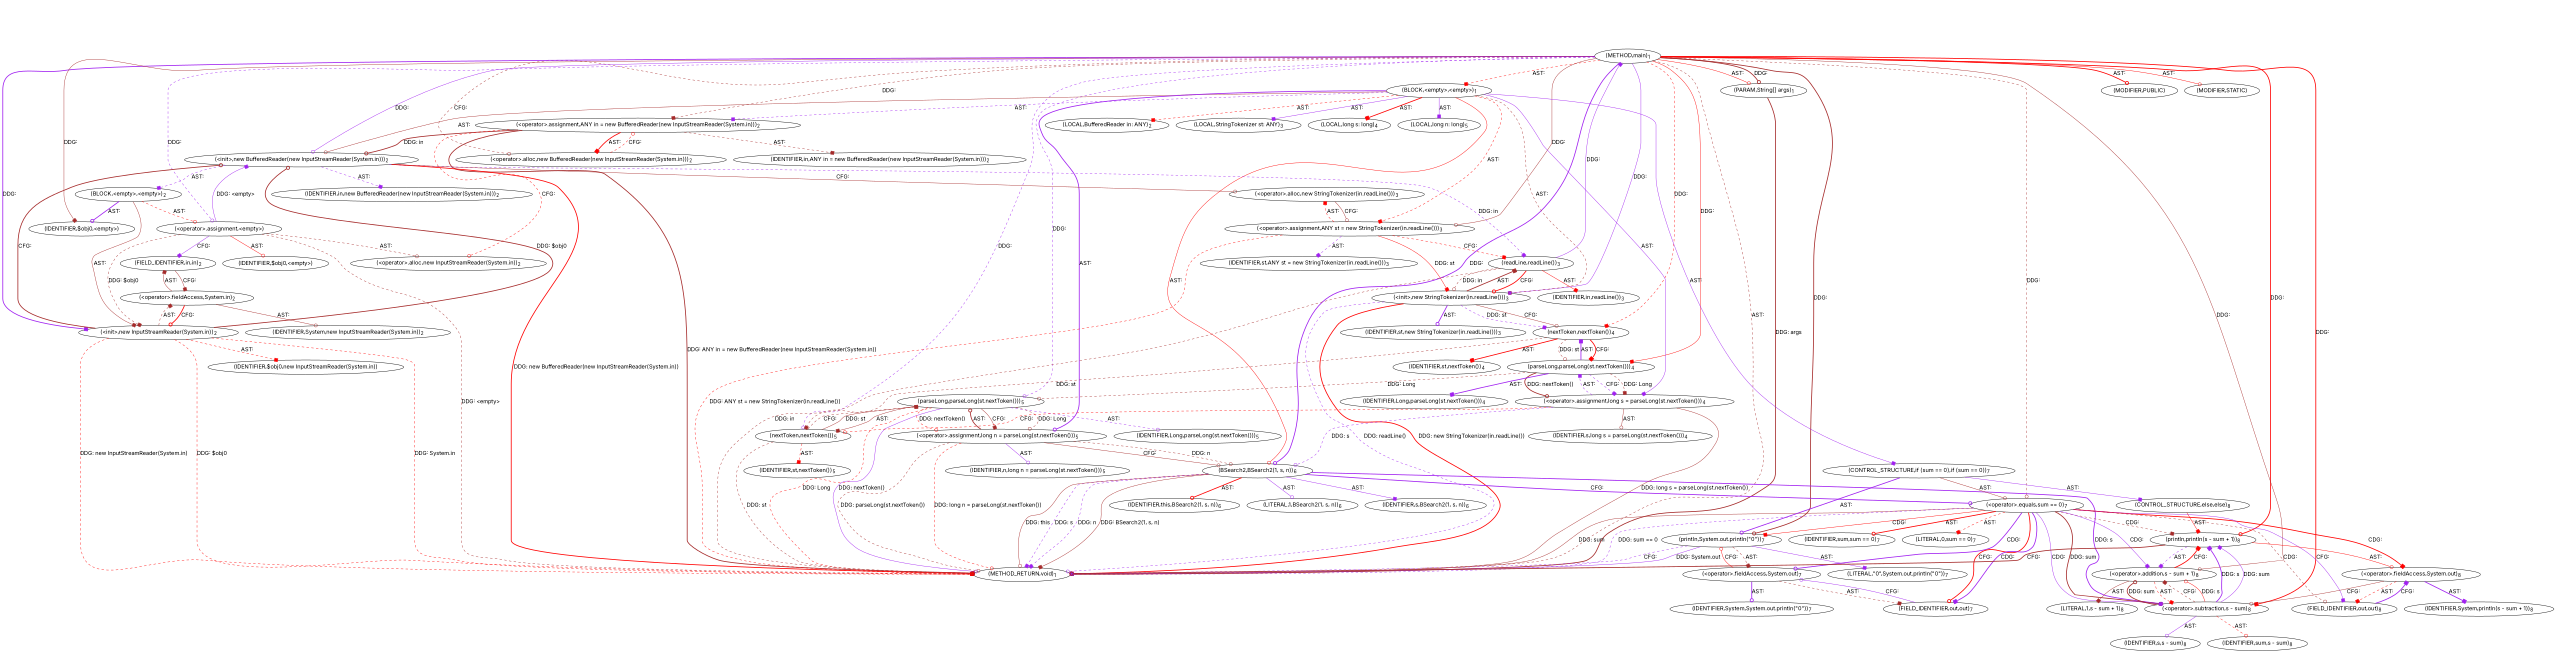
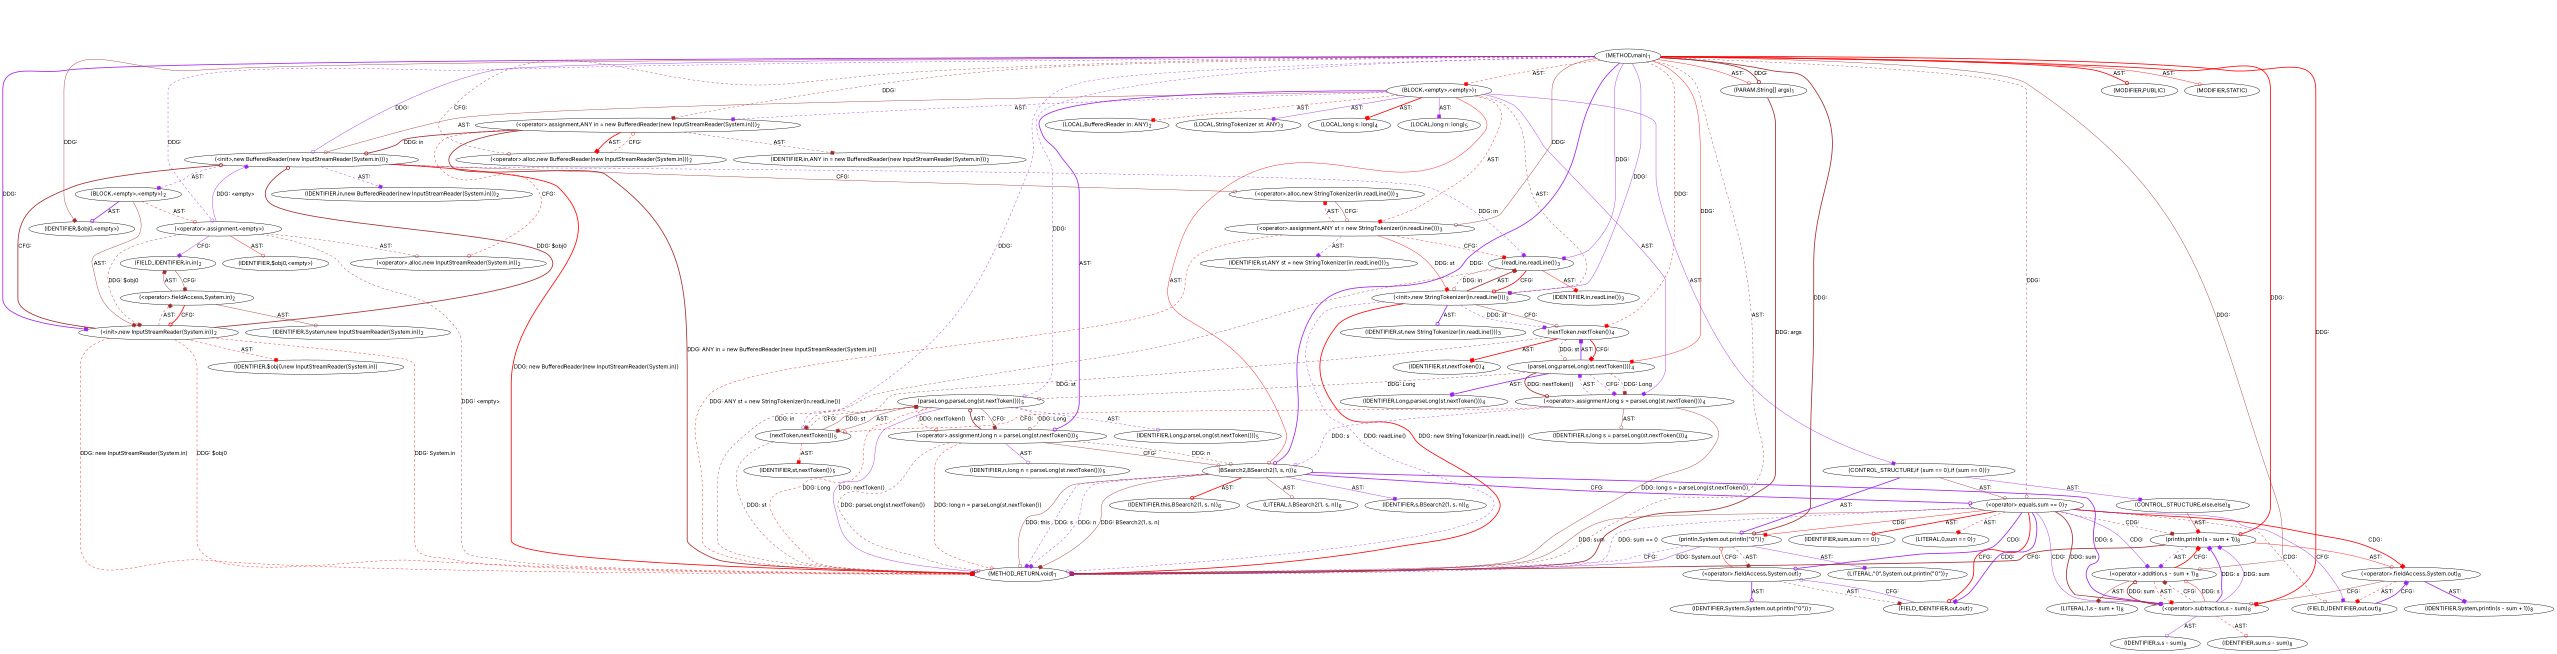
edge "(readLine,readLine())" -> "(METHOD,main)": reversed
edge "(BSearch2,BSearch2(1, s, n))" -> "(LITERAL,1,BSearch2(1, s, n))": color purple -> brown
